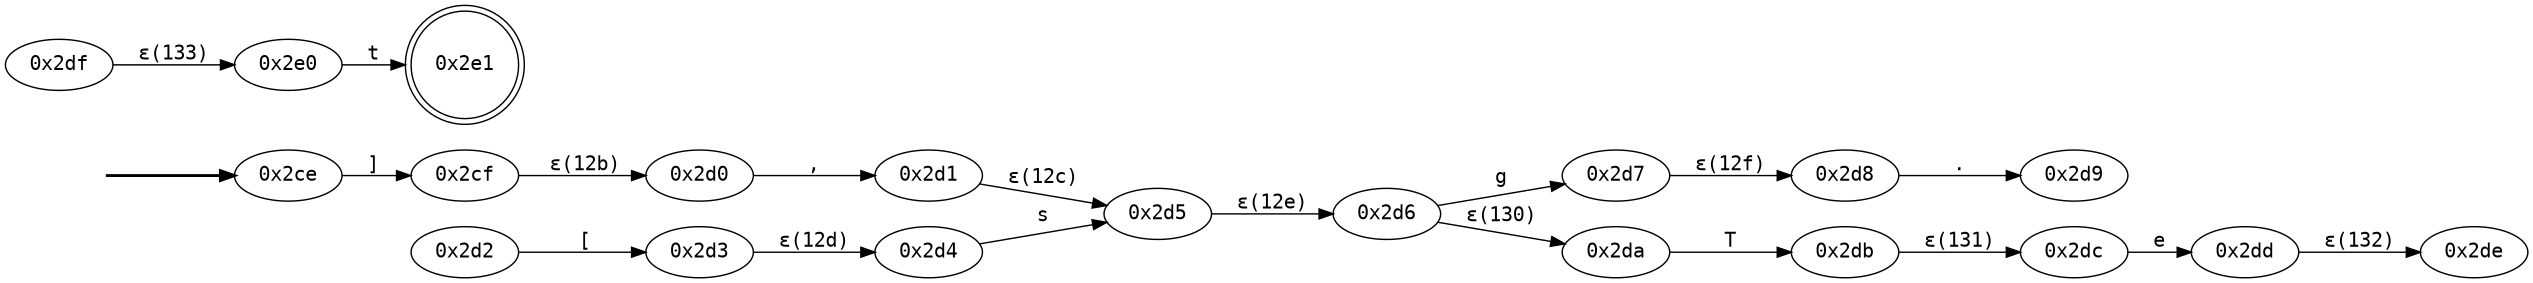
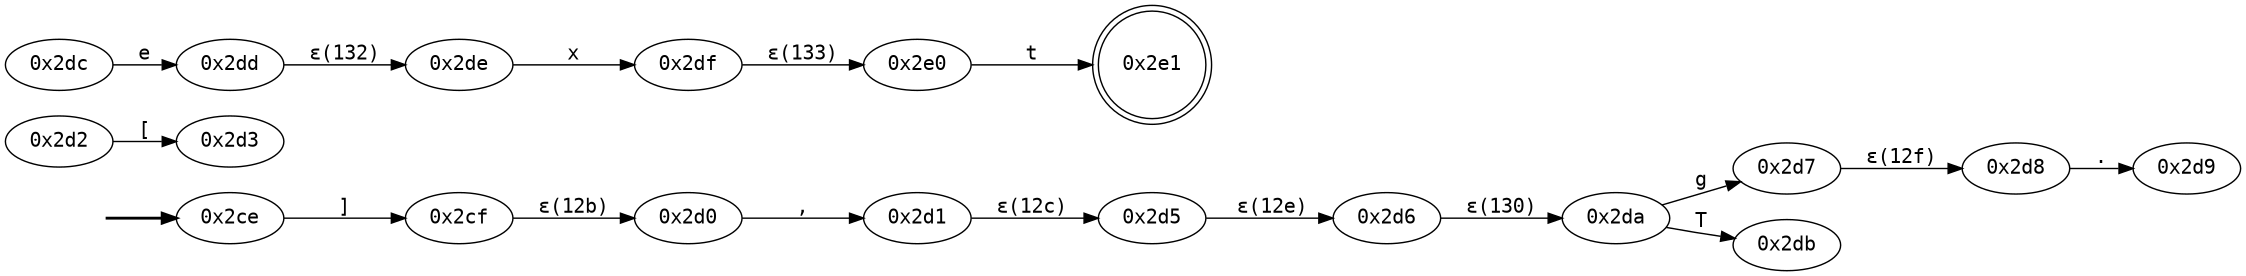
edge "0x2de" -> "0x2df": added, label "x"
edge "0x2d6" -> "0x2d7": now "0x2da" -> "0x2d7"
node "0x2d4": removed
edge "0x2db" -> "0x2dc": removed, label "ε(131)"
